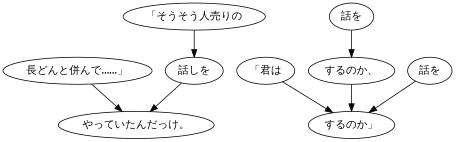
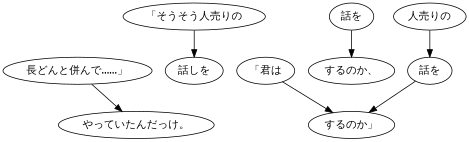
node "人売りの": added
edge "するのか、" -> "するのか」": removed
edge "話しを" -> "やっていたんだっけ。": removed
